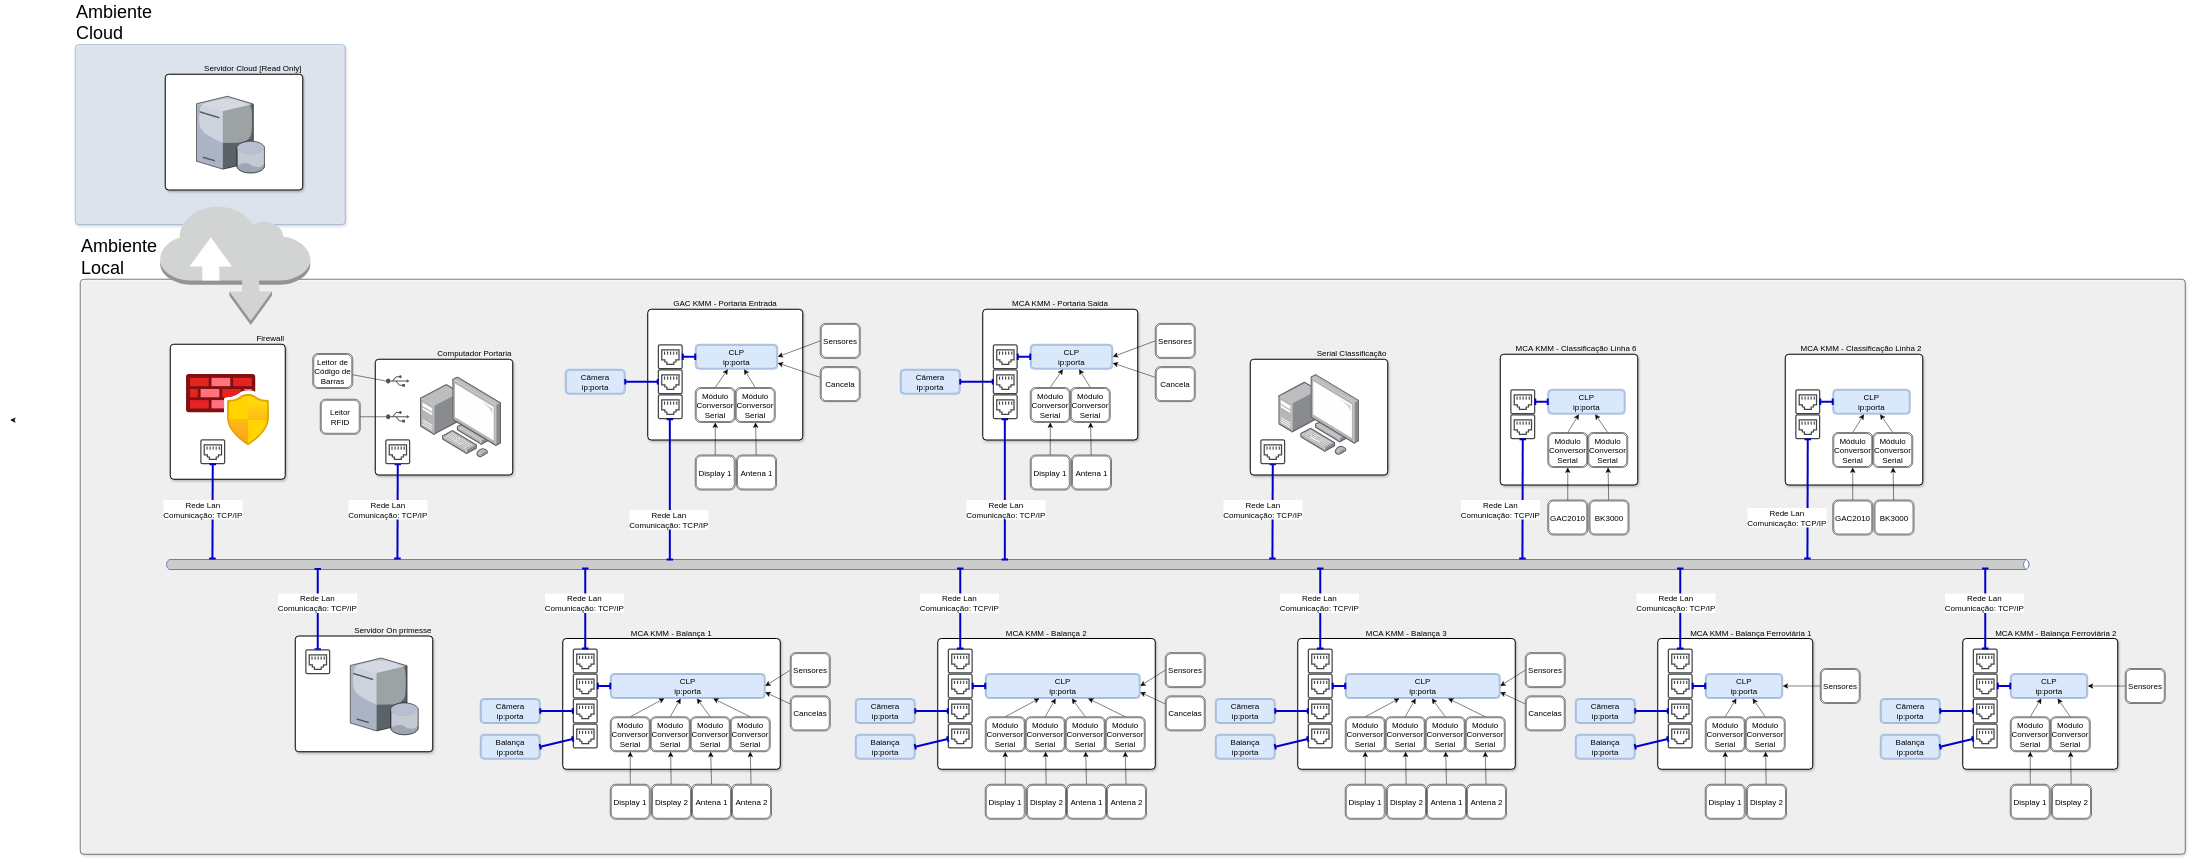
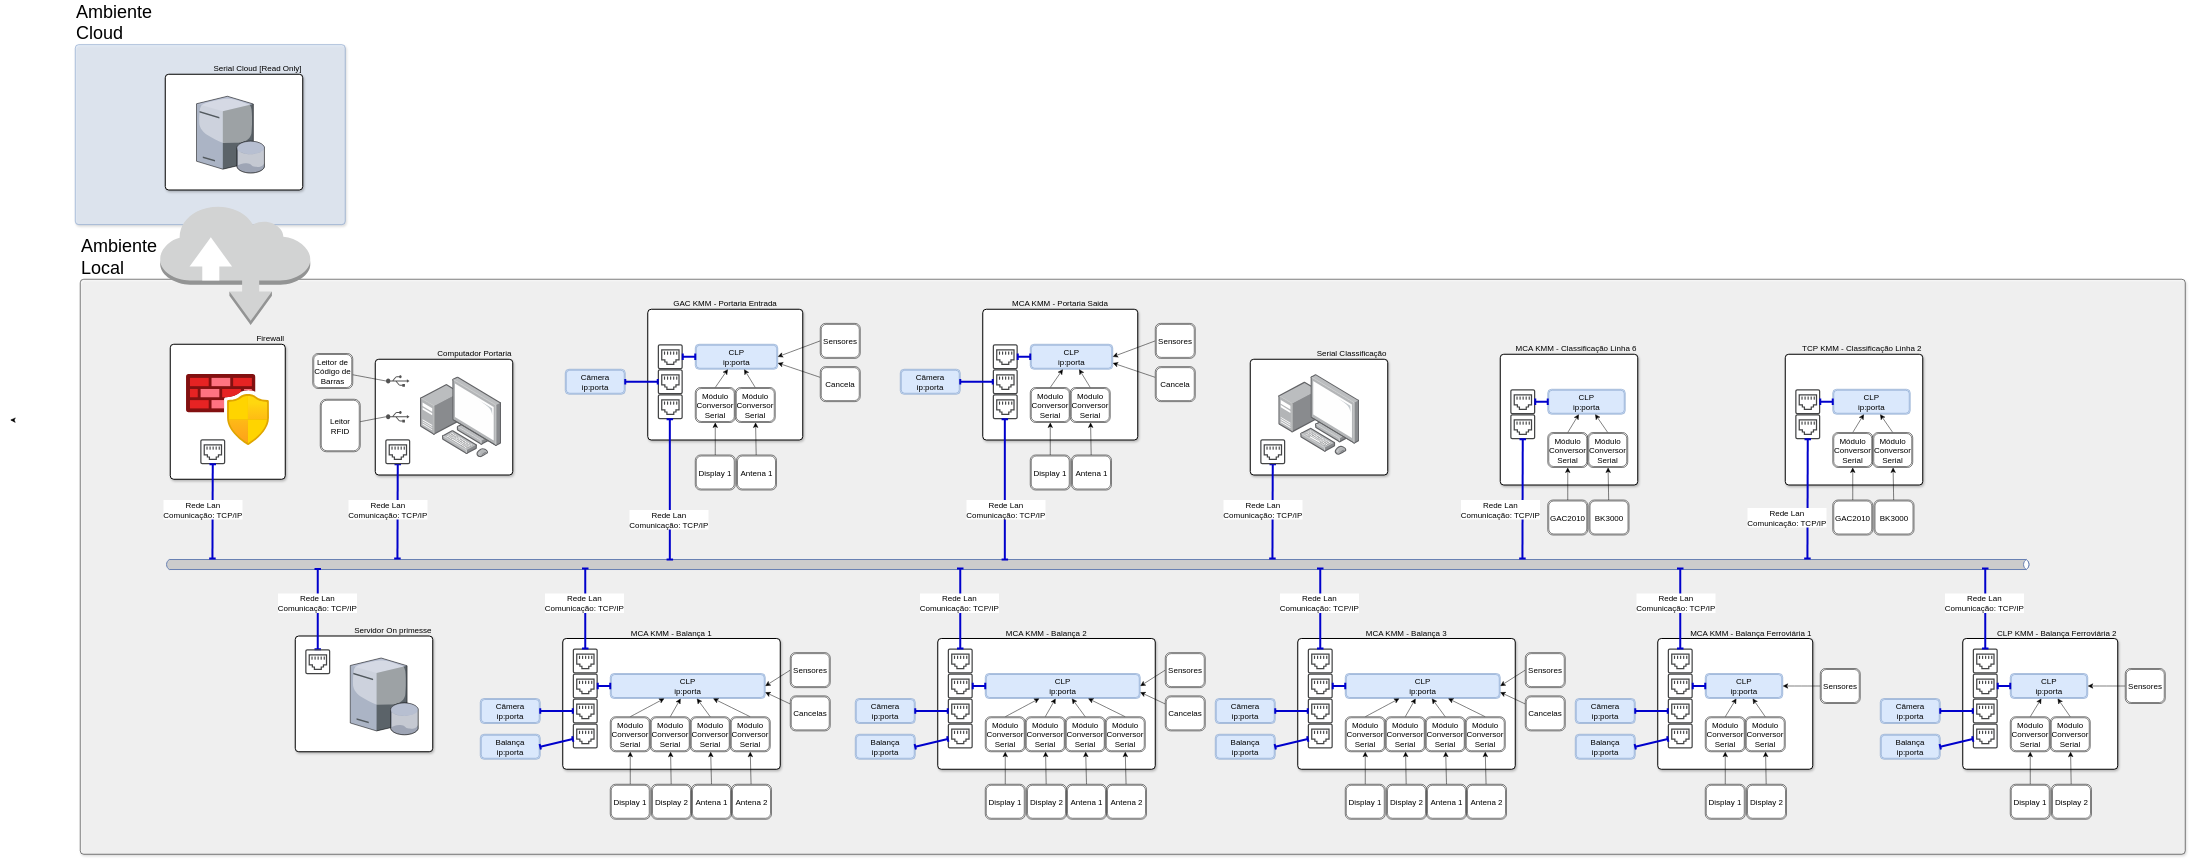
node "Servidor Cloud [Read Only]": label "Servidor Cloud [Read Only]" -> "Serial Cloud [Read Only]"
node "MCA KMM - Classificação Linha 2": label "MCA KMM - Classificação Linha 2" -> "TCP KMM - Classificação Linha 2"
node "Leitor RFID": size 40x35 -> 40x53
node "MCA KMM - Balança Ferroviária 2": label "MCA KMM - Balança Ferroviária 2" -> "CLP KMM - Balança Ferroviária 2"
